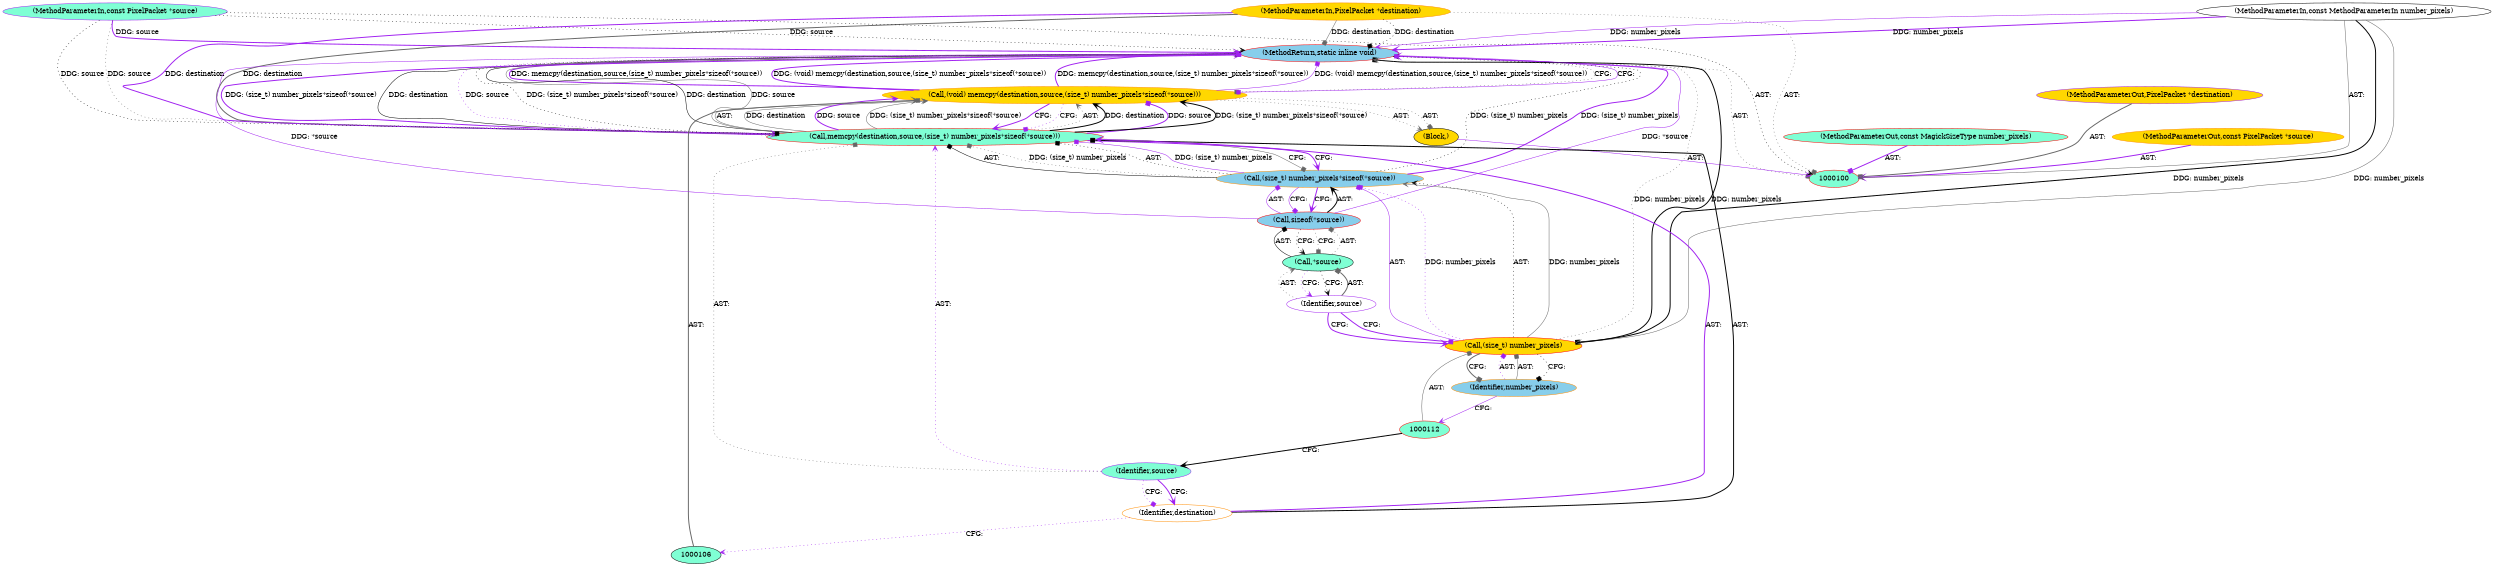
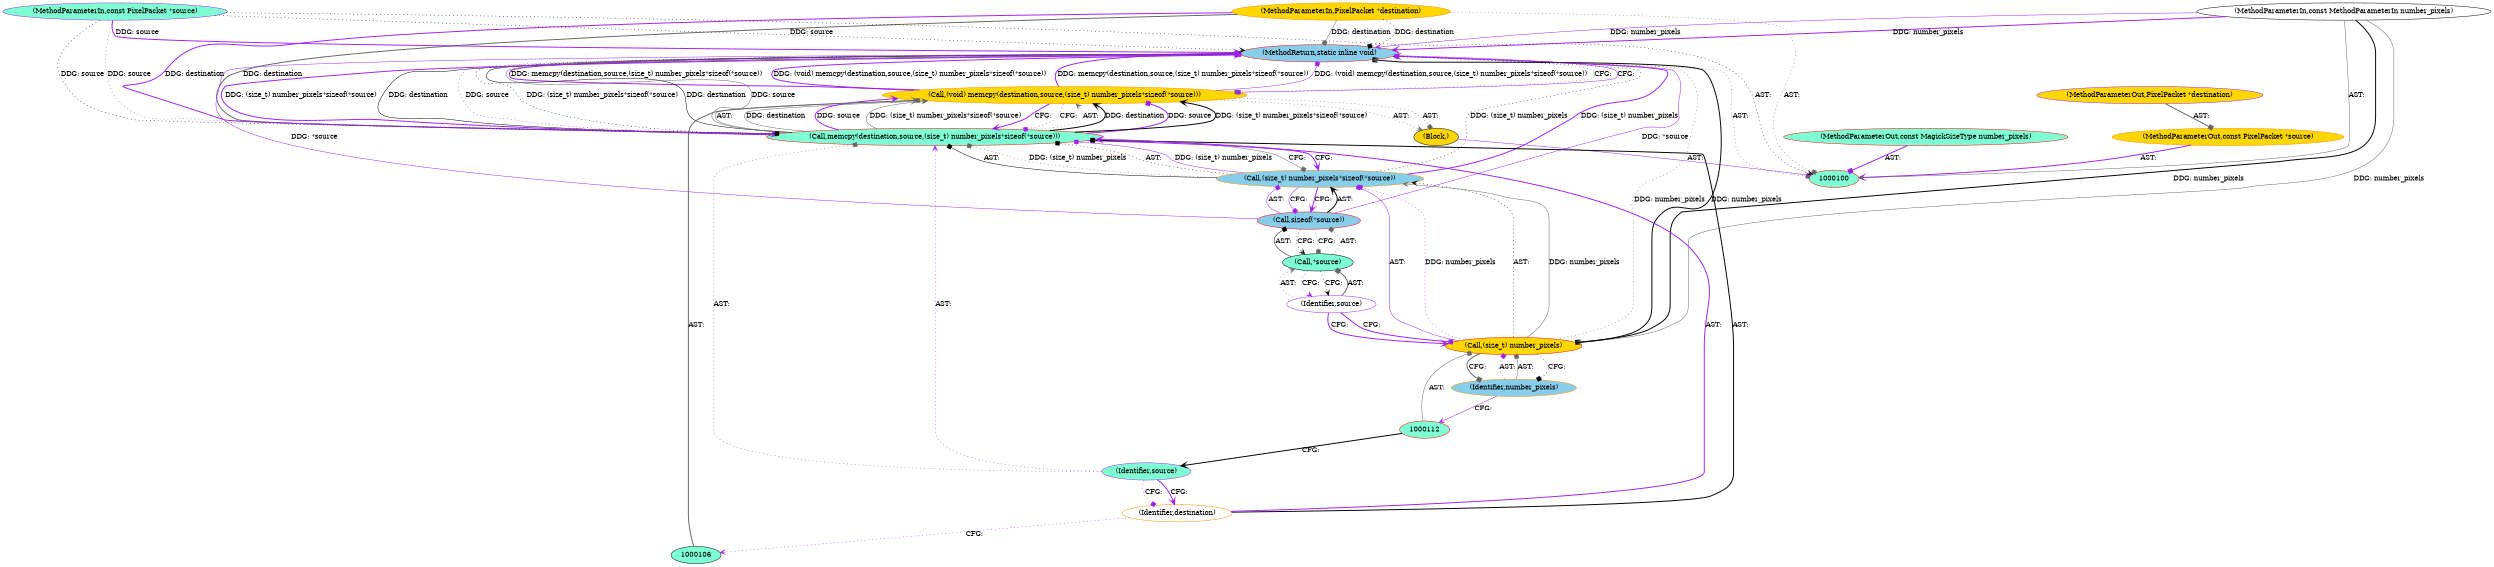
edge "(MethodParameterOut,PixelPacket *destination)" -> "1000100": now "(MethodParameterOut,PixelPacket *destination)" -> "(MethodParameterOut,const PixelPacket *source)"
